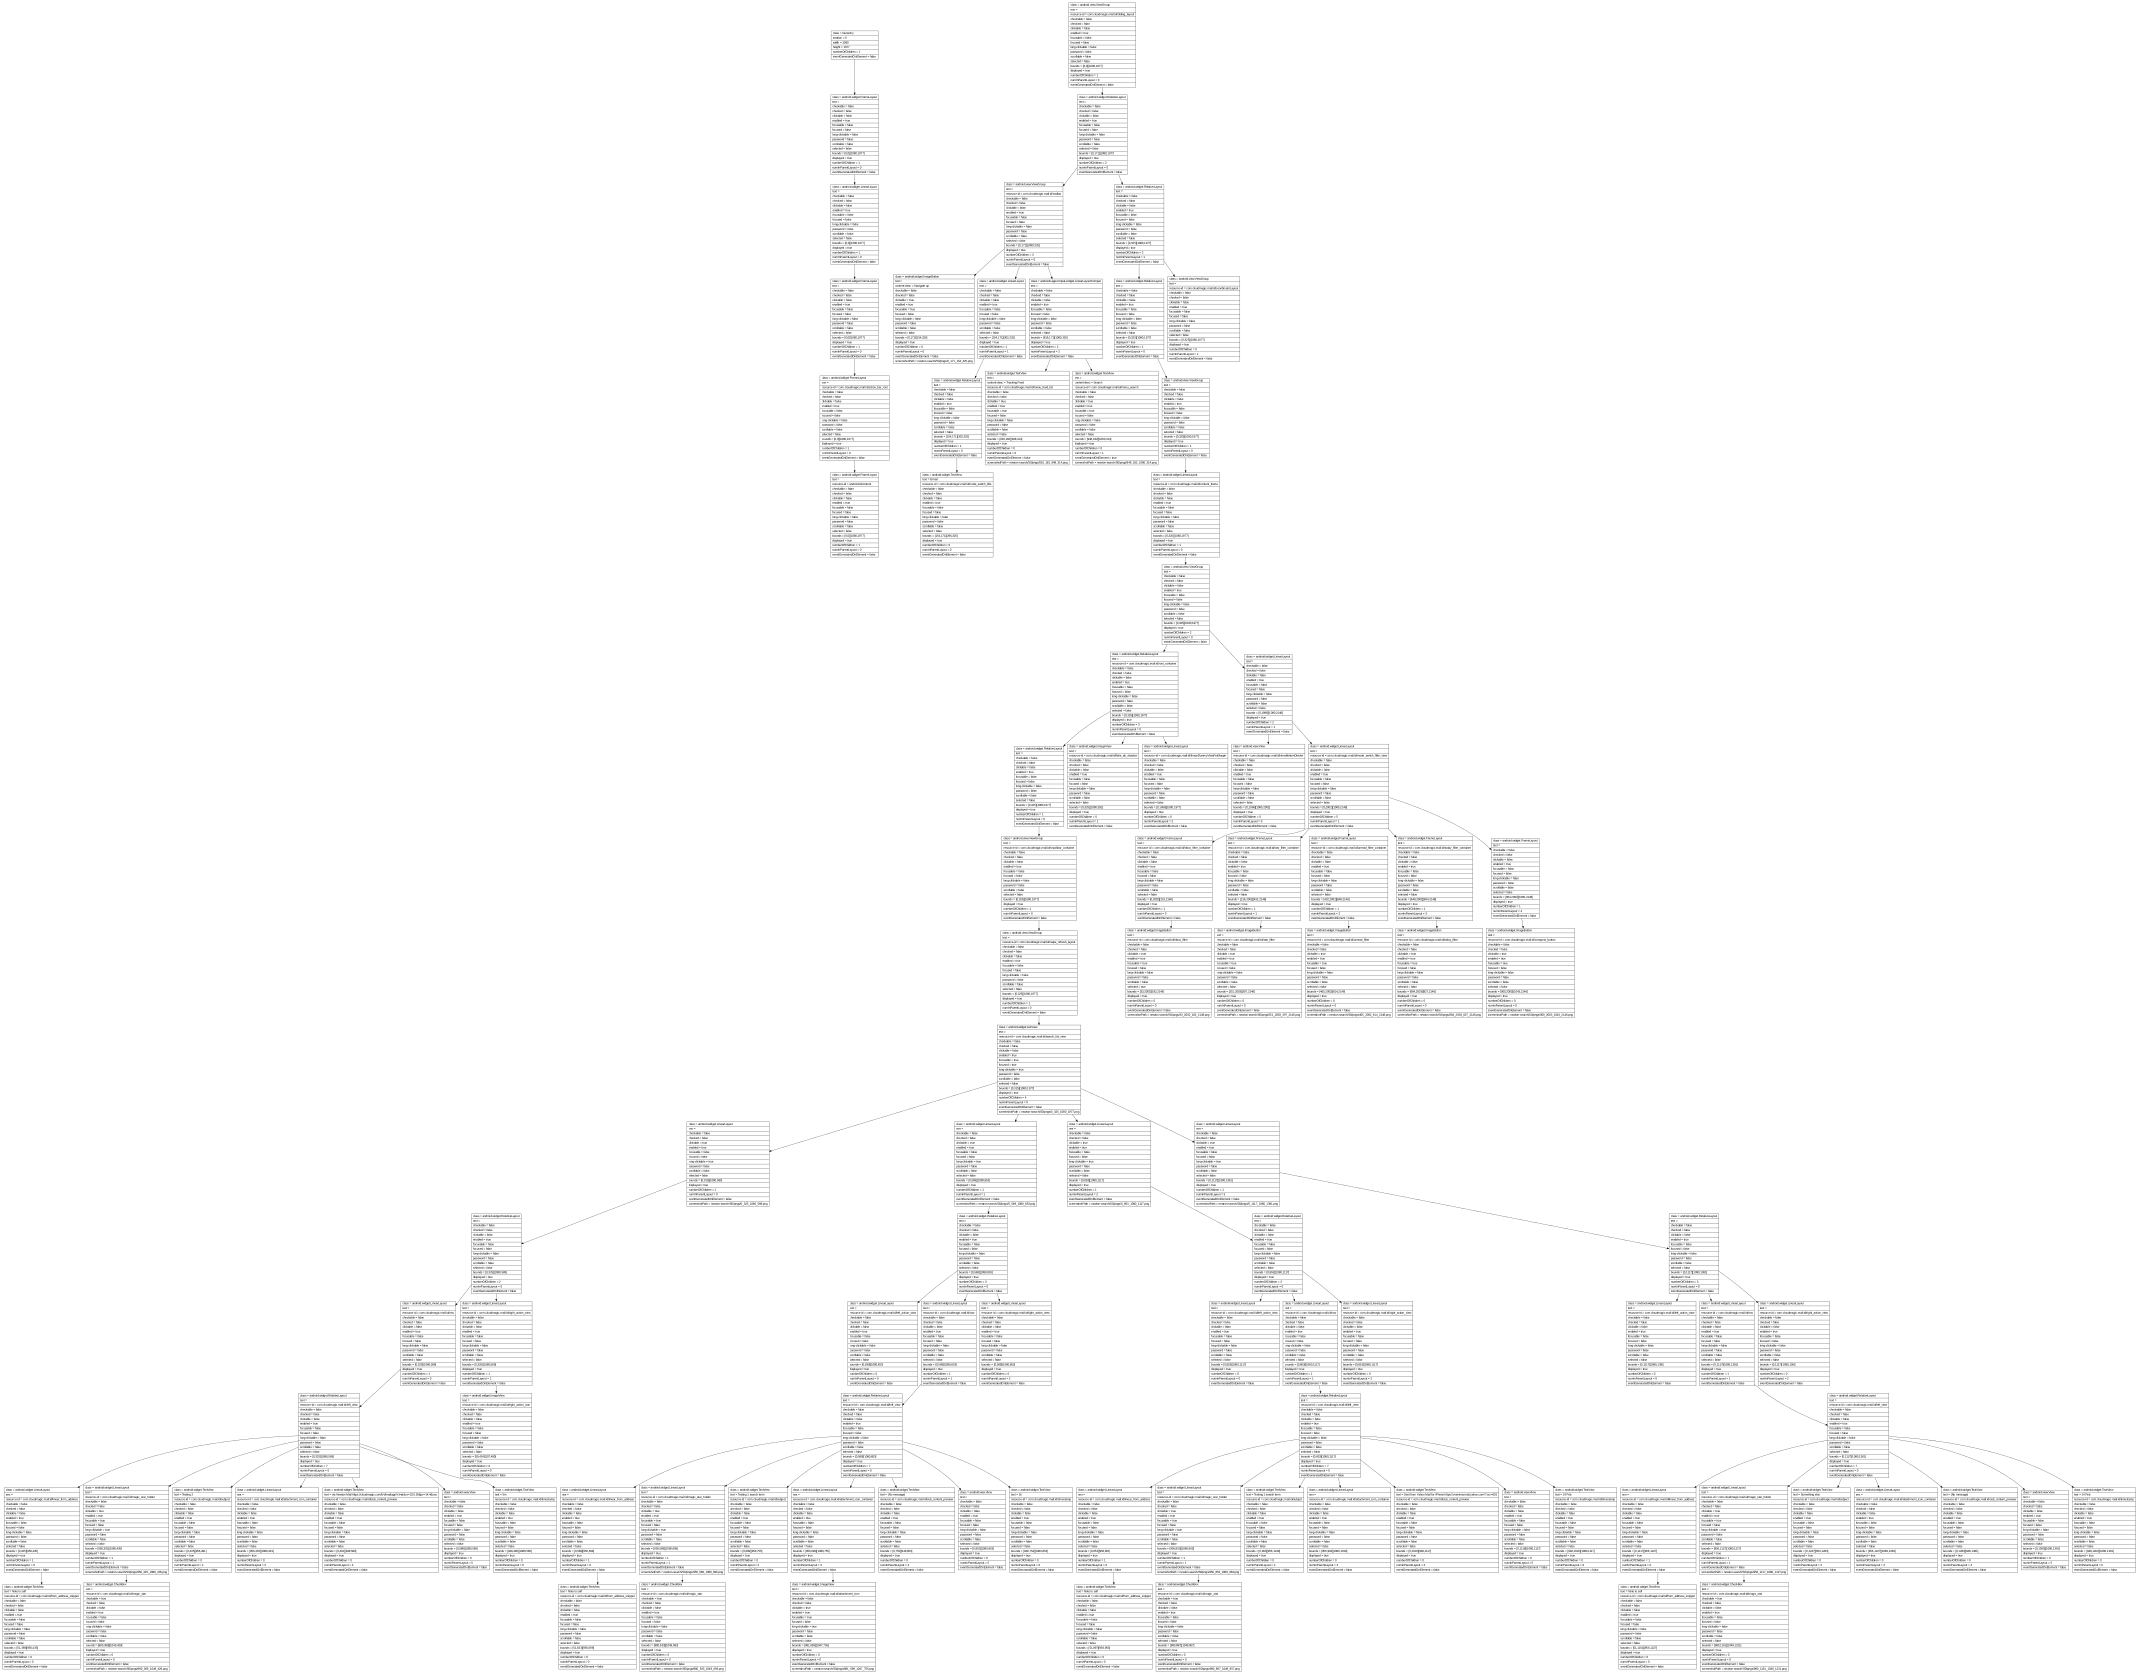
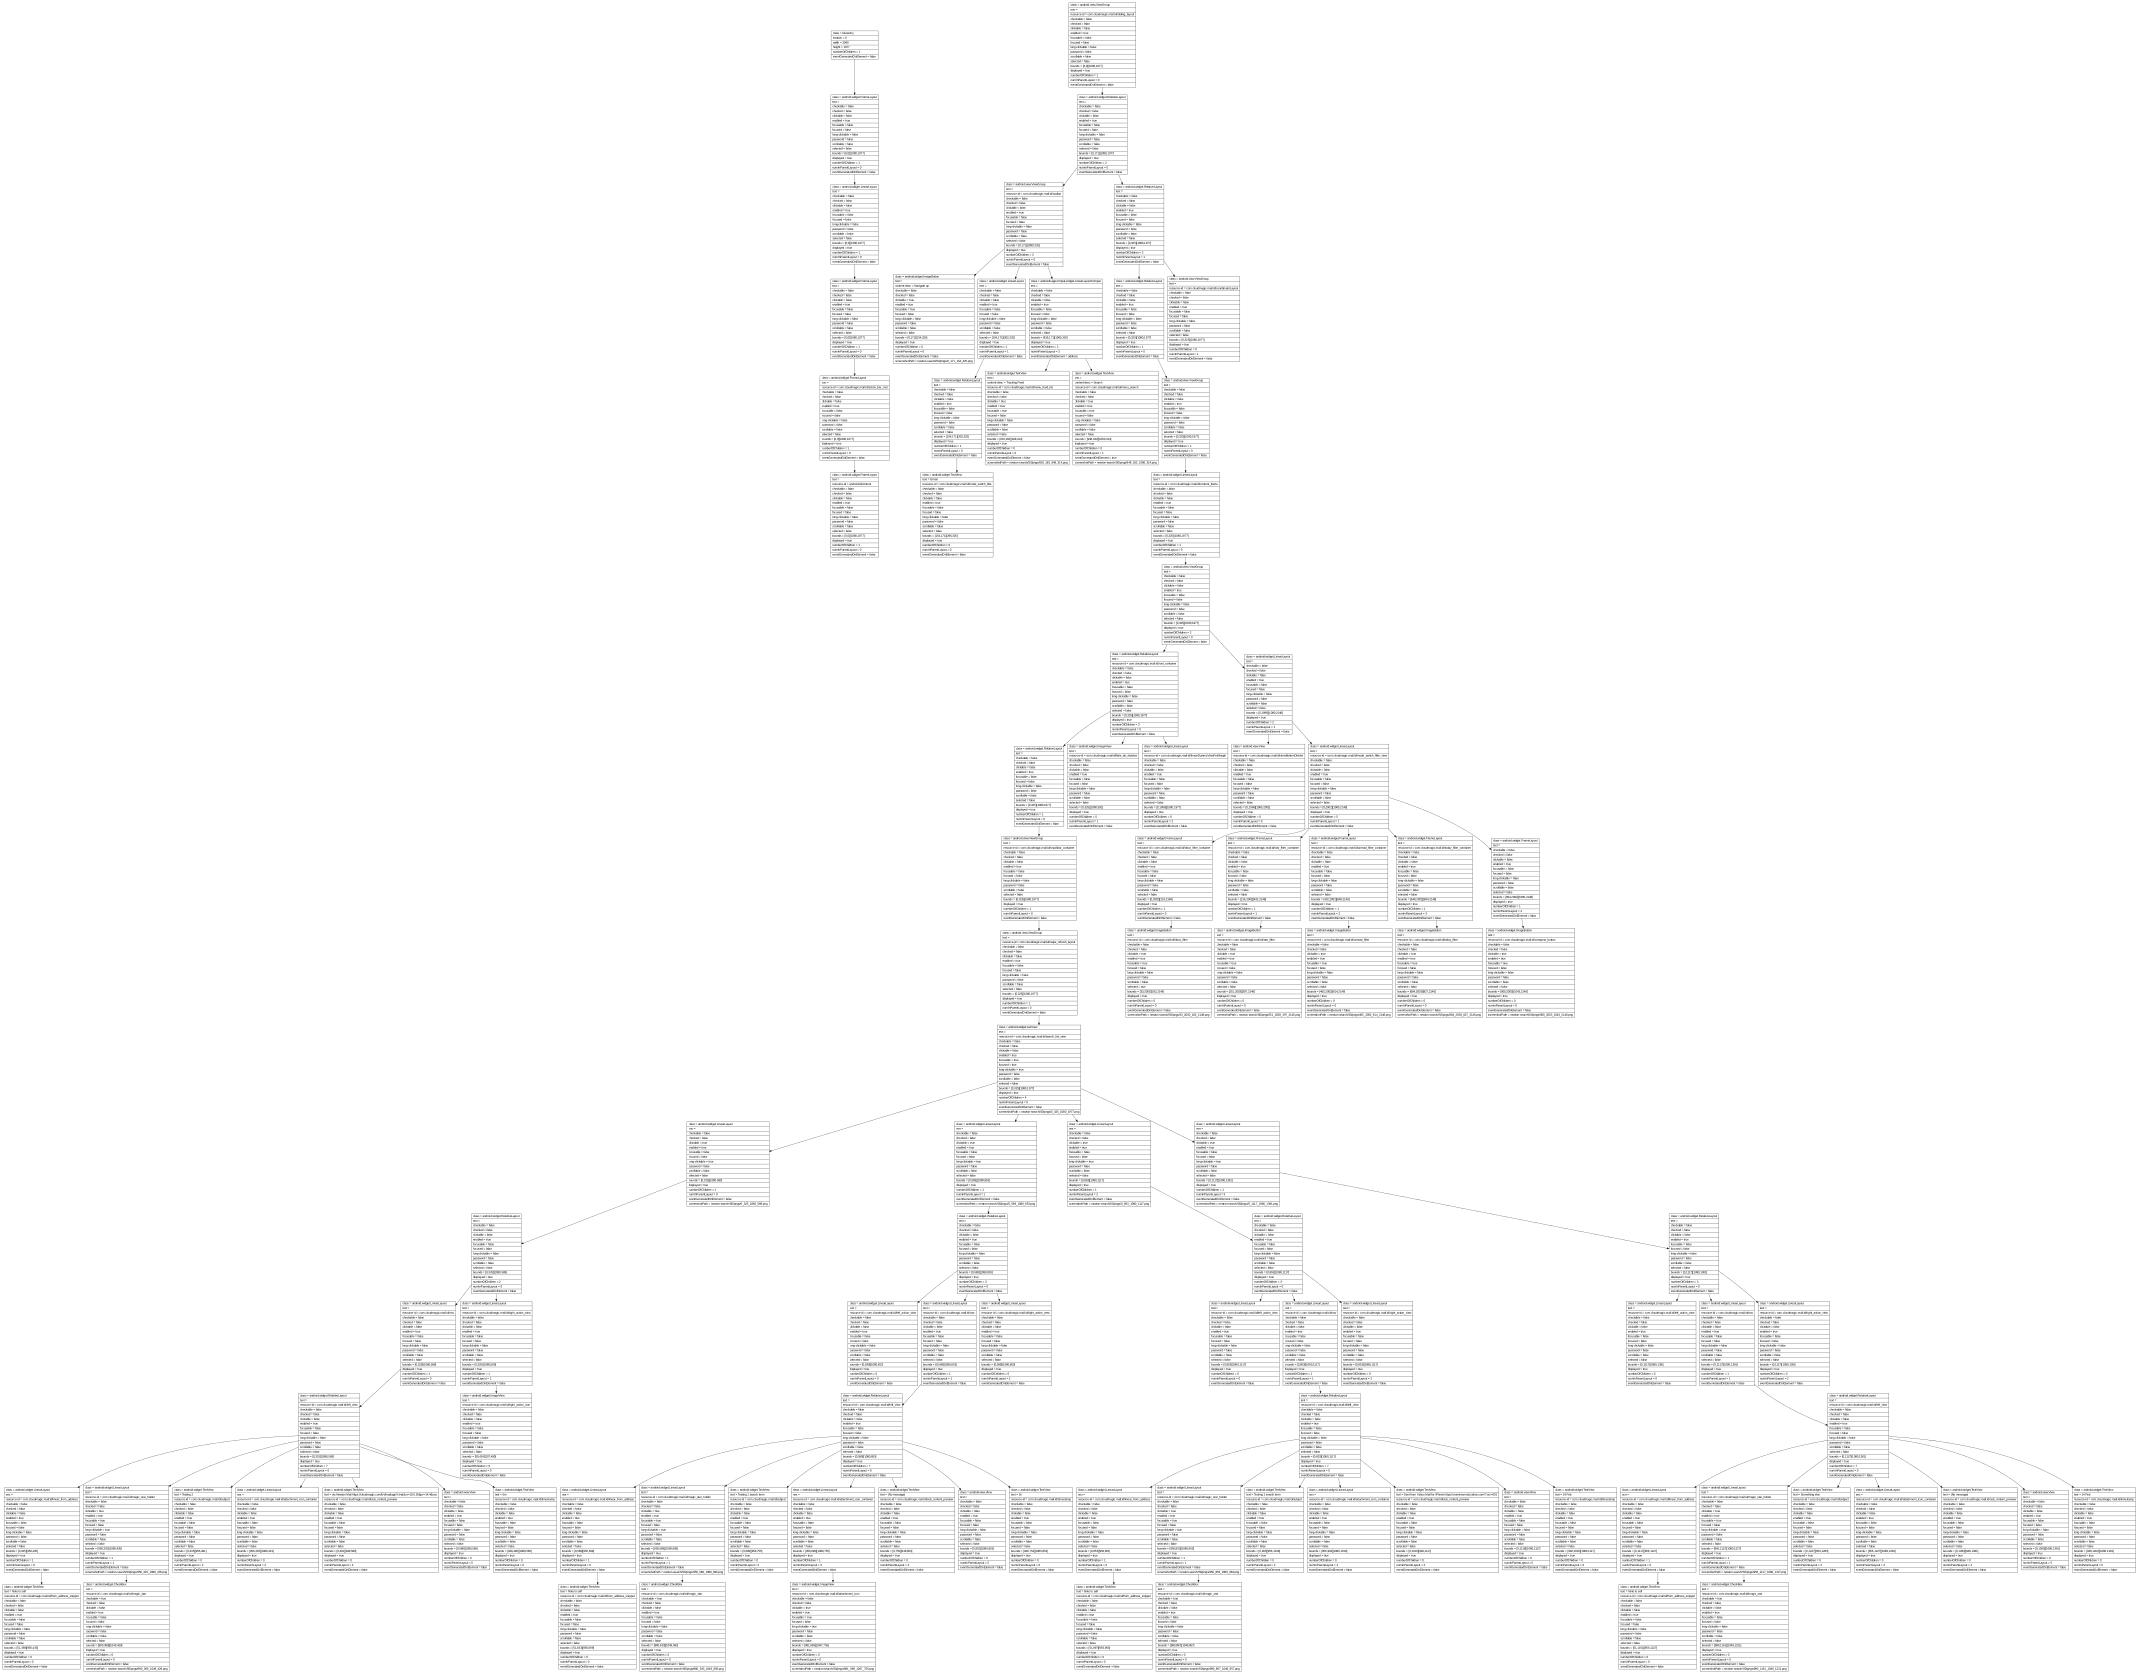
node "class = androidx.appcompat.widget.LinearLayoutCompat": text "eventGeneratedOnElement = false" -> "eventGeneratedOnElement = address"
